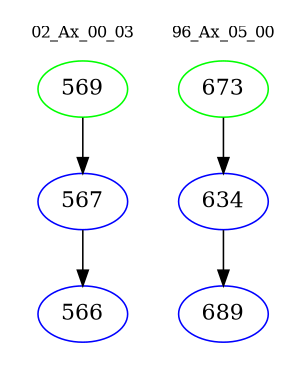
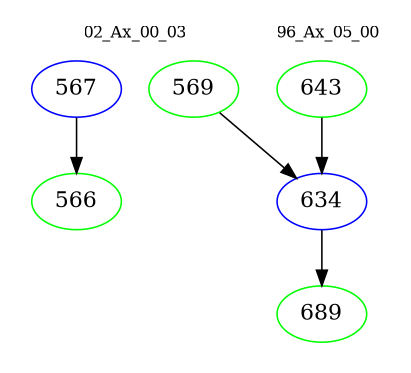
node "673": label "673" -> "643"
edge "569" -> "567": now "569" -> "634"
node "566": color blue -> green
node "689": color blue -> green
